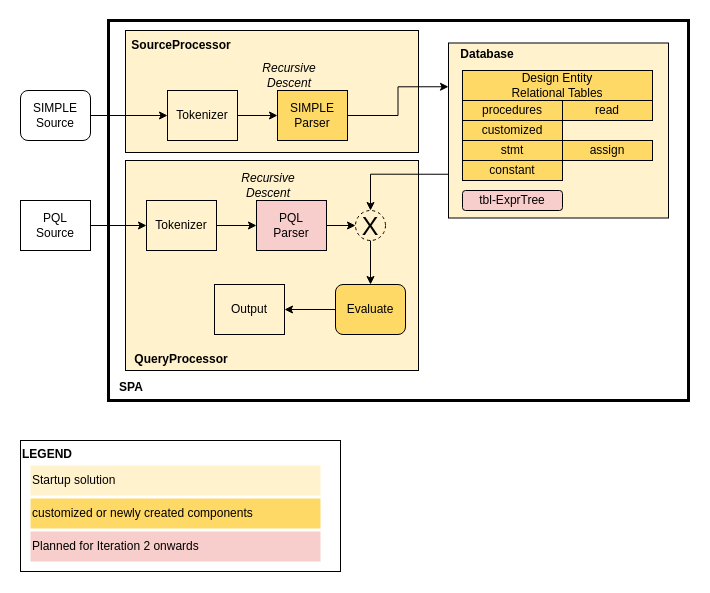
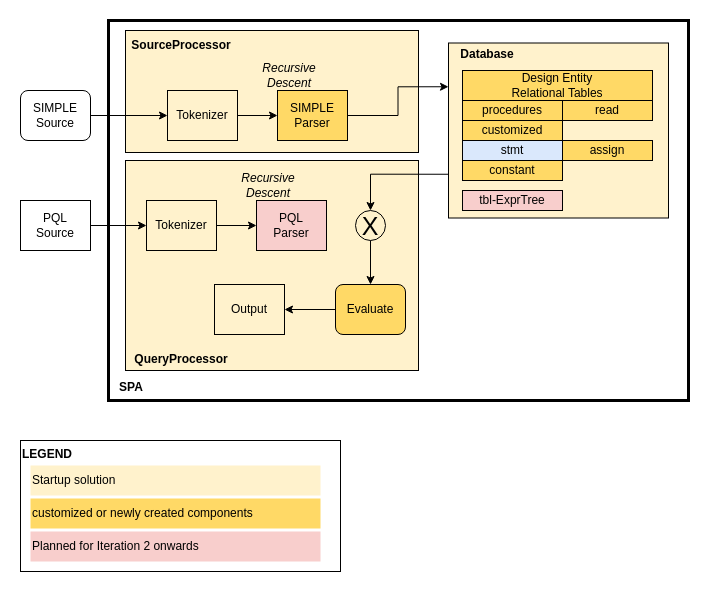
node "stmt": fillcolor #ffd966 -> #dae8fc
node "tbl-ExprTree": shape rounded rectangle -> rectangle
edge "PQL Parser" -> "X": removed
node "X": style dashed -> solid
